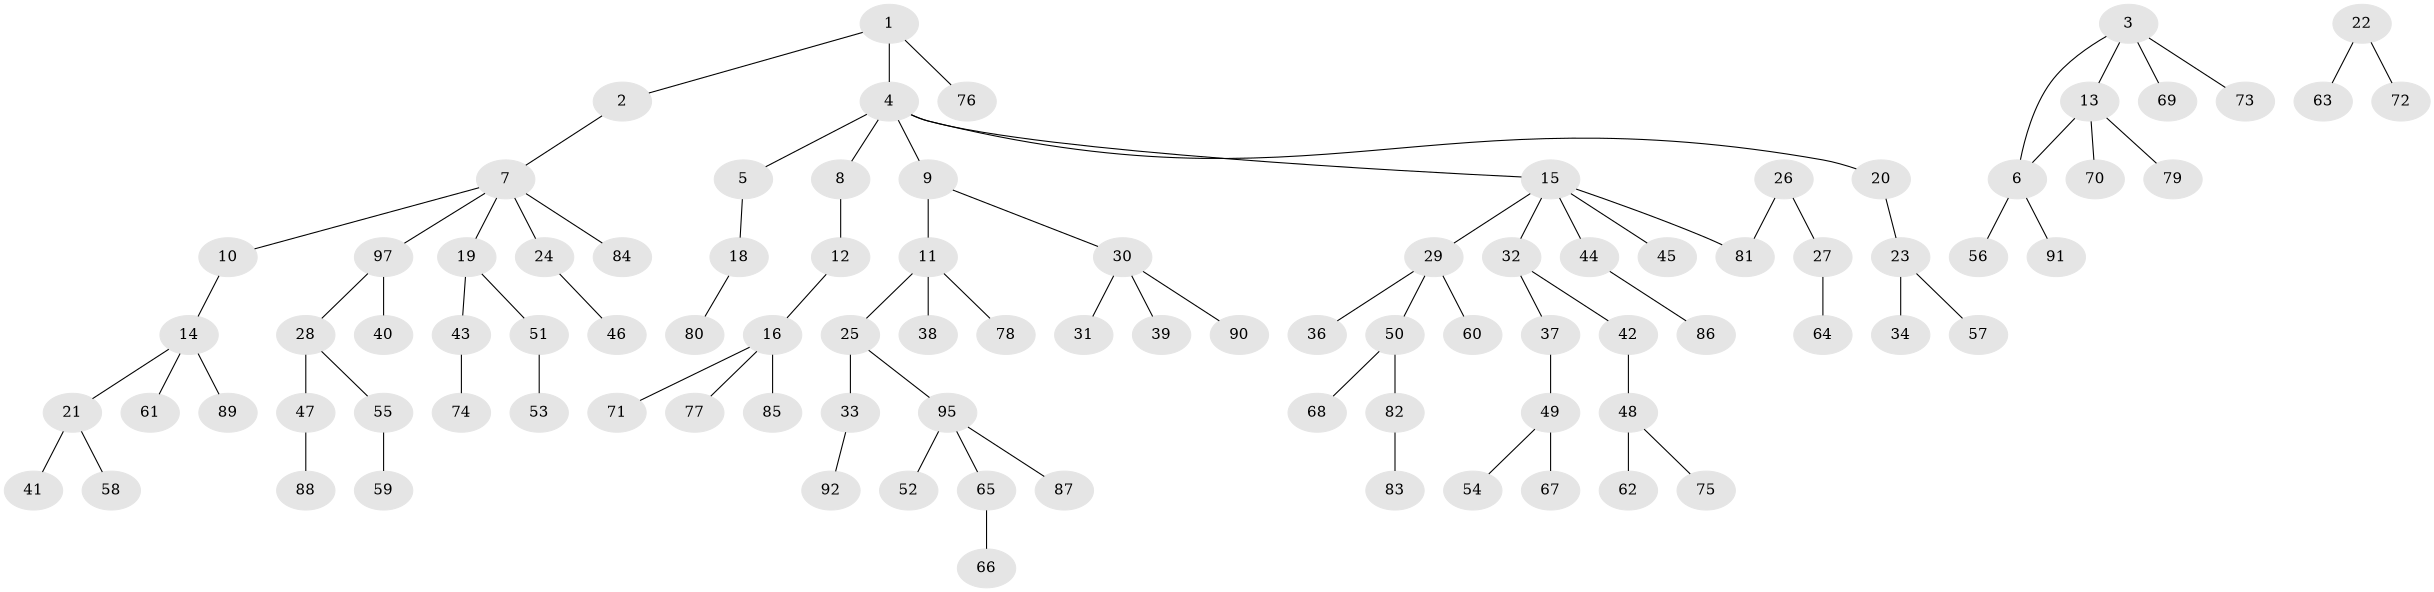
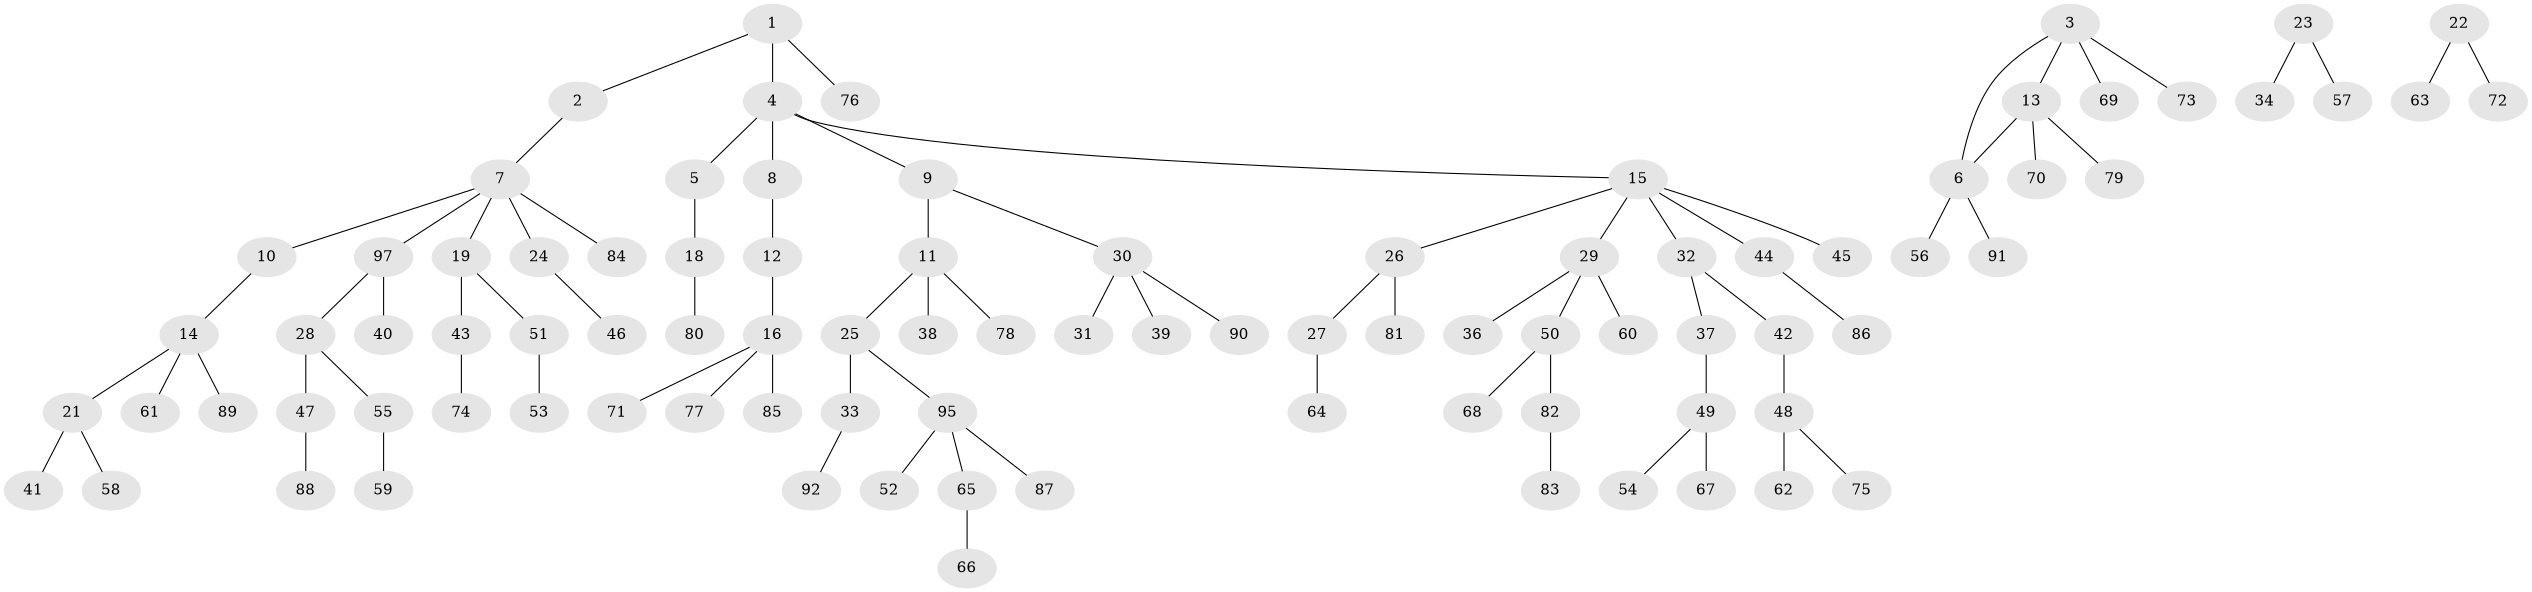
node "20": removed
edge "15" -- "81": now "15" -- "26"
